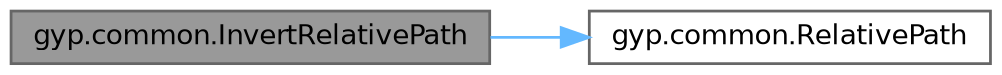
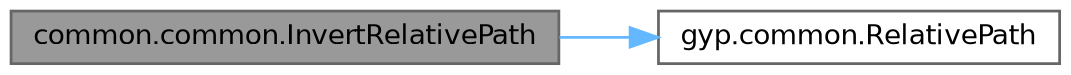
node "gyp.common.InvertRelativePath": label "gyp.common.InvertRelativePath" -> "common.common.InvertRelativePath"
